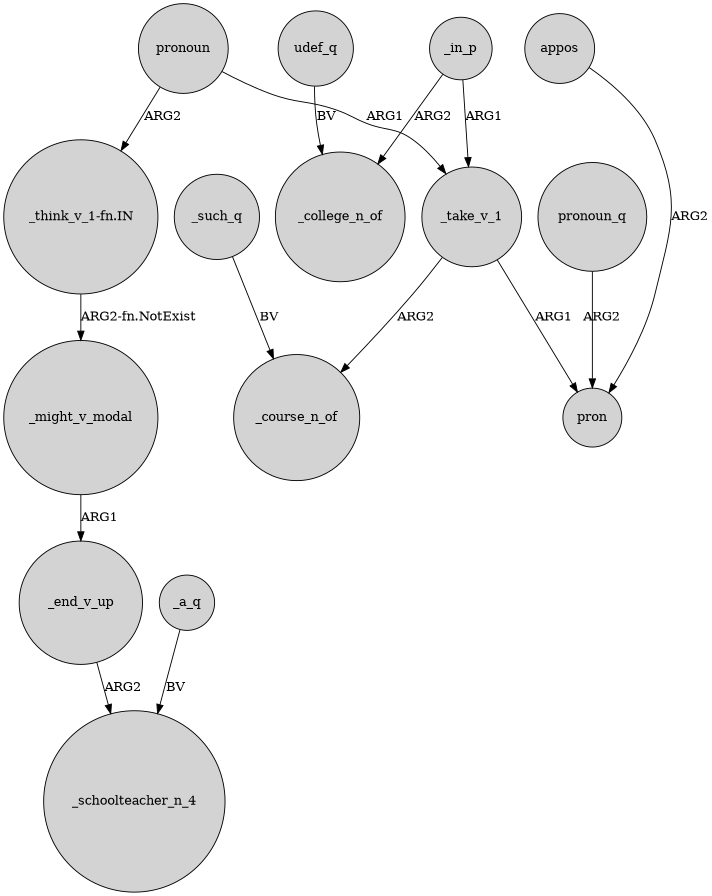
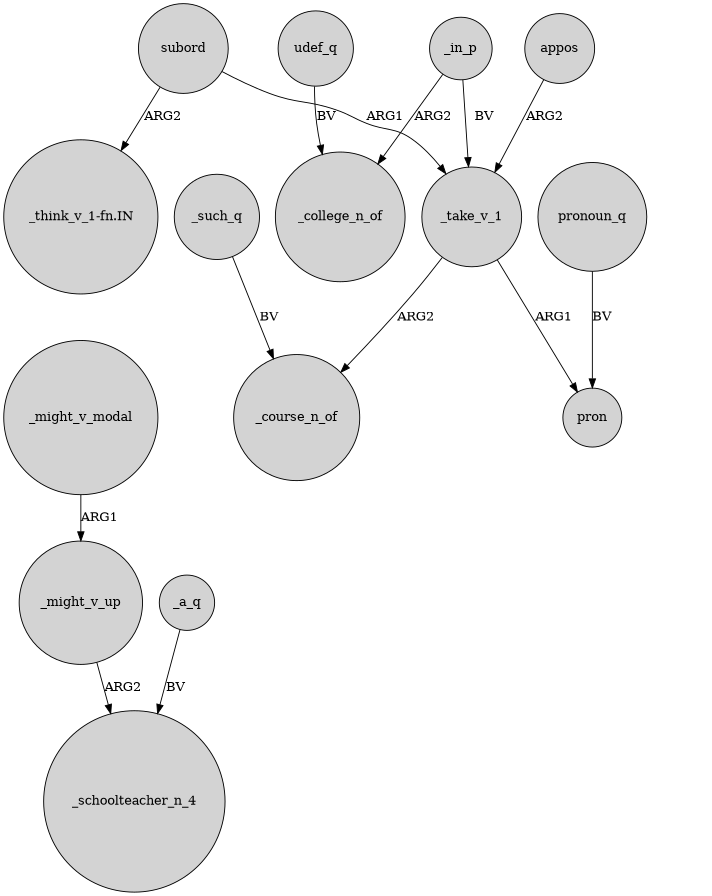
node "pronoun": label "pronoun" -> "subord"
edge "_in_p" -> "_take_v_1": label "ARG1" -> "BV"
edge "appos" -> "pron": now "appos" -> "_take_v_1"
edge "_think_v_1-fn.IN" -> "_might_v_modal": removed, label "ARG2-fn.NotExist"
edge "pronoun_q" -> "pron": label "ARG2" -> "BV"
node "_end_v_up": label "_end_v_up" -> "_might_v_up"
